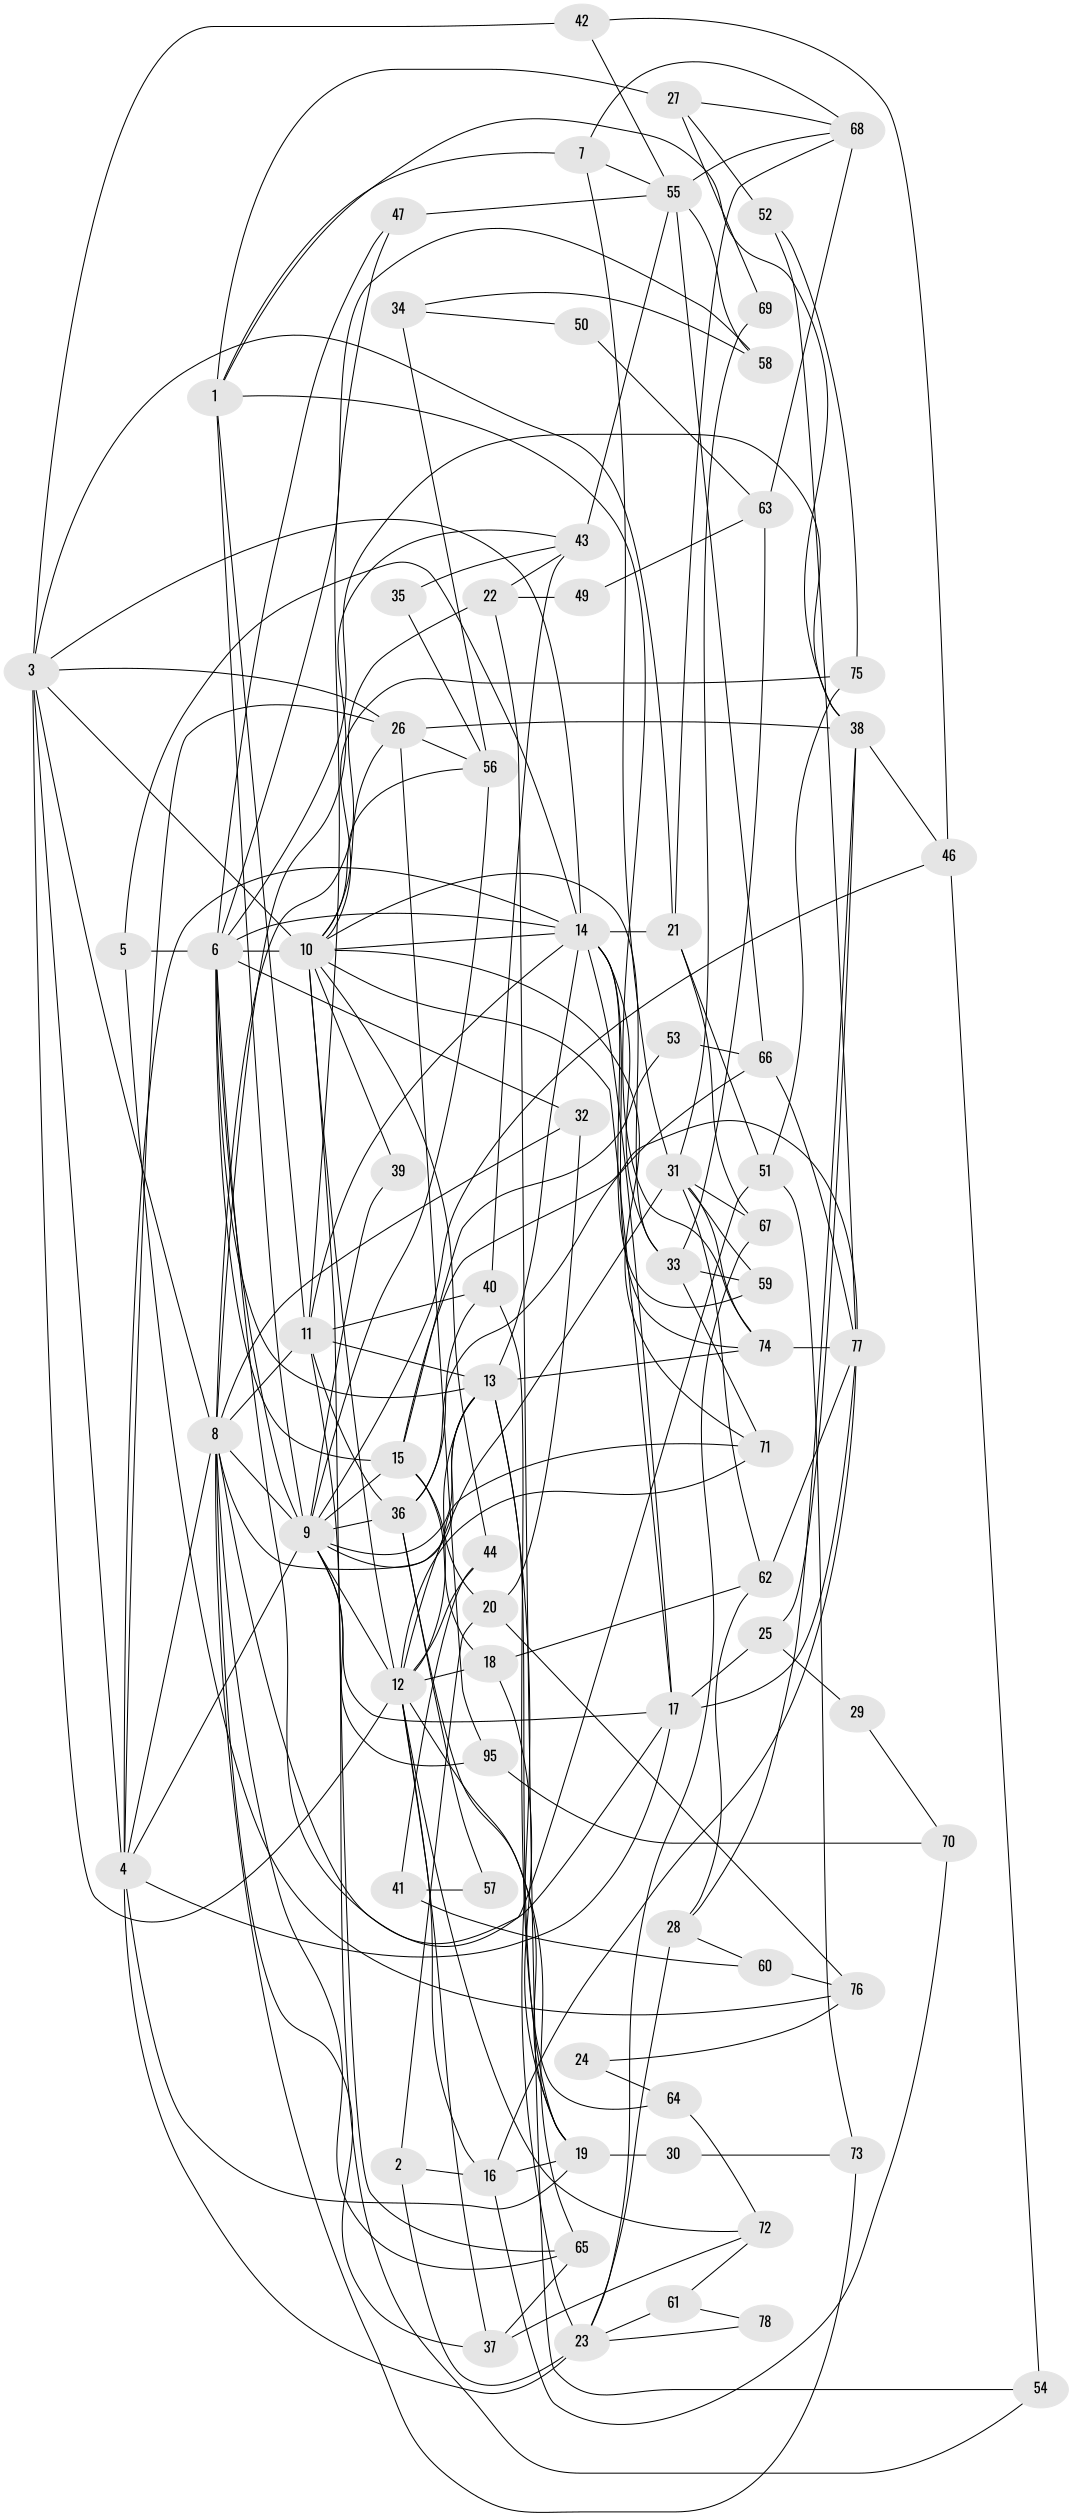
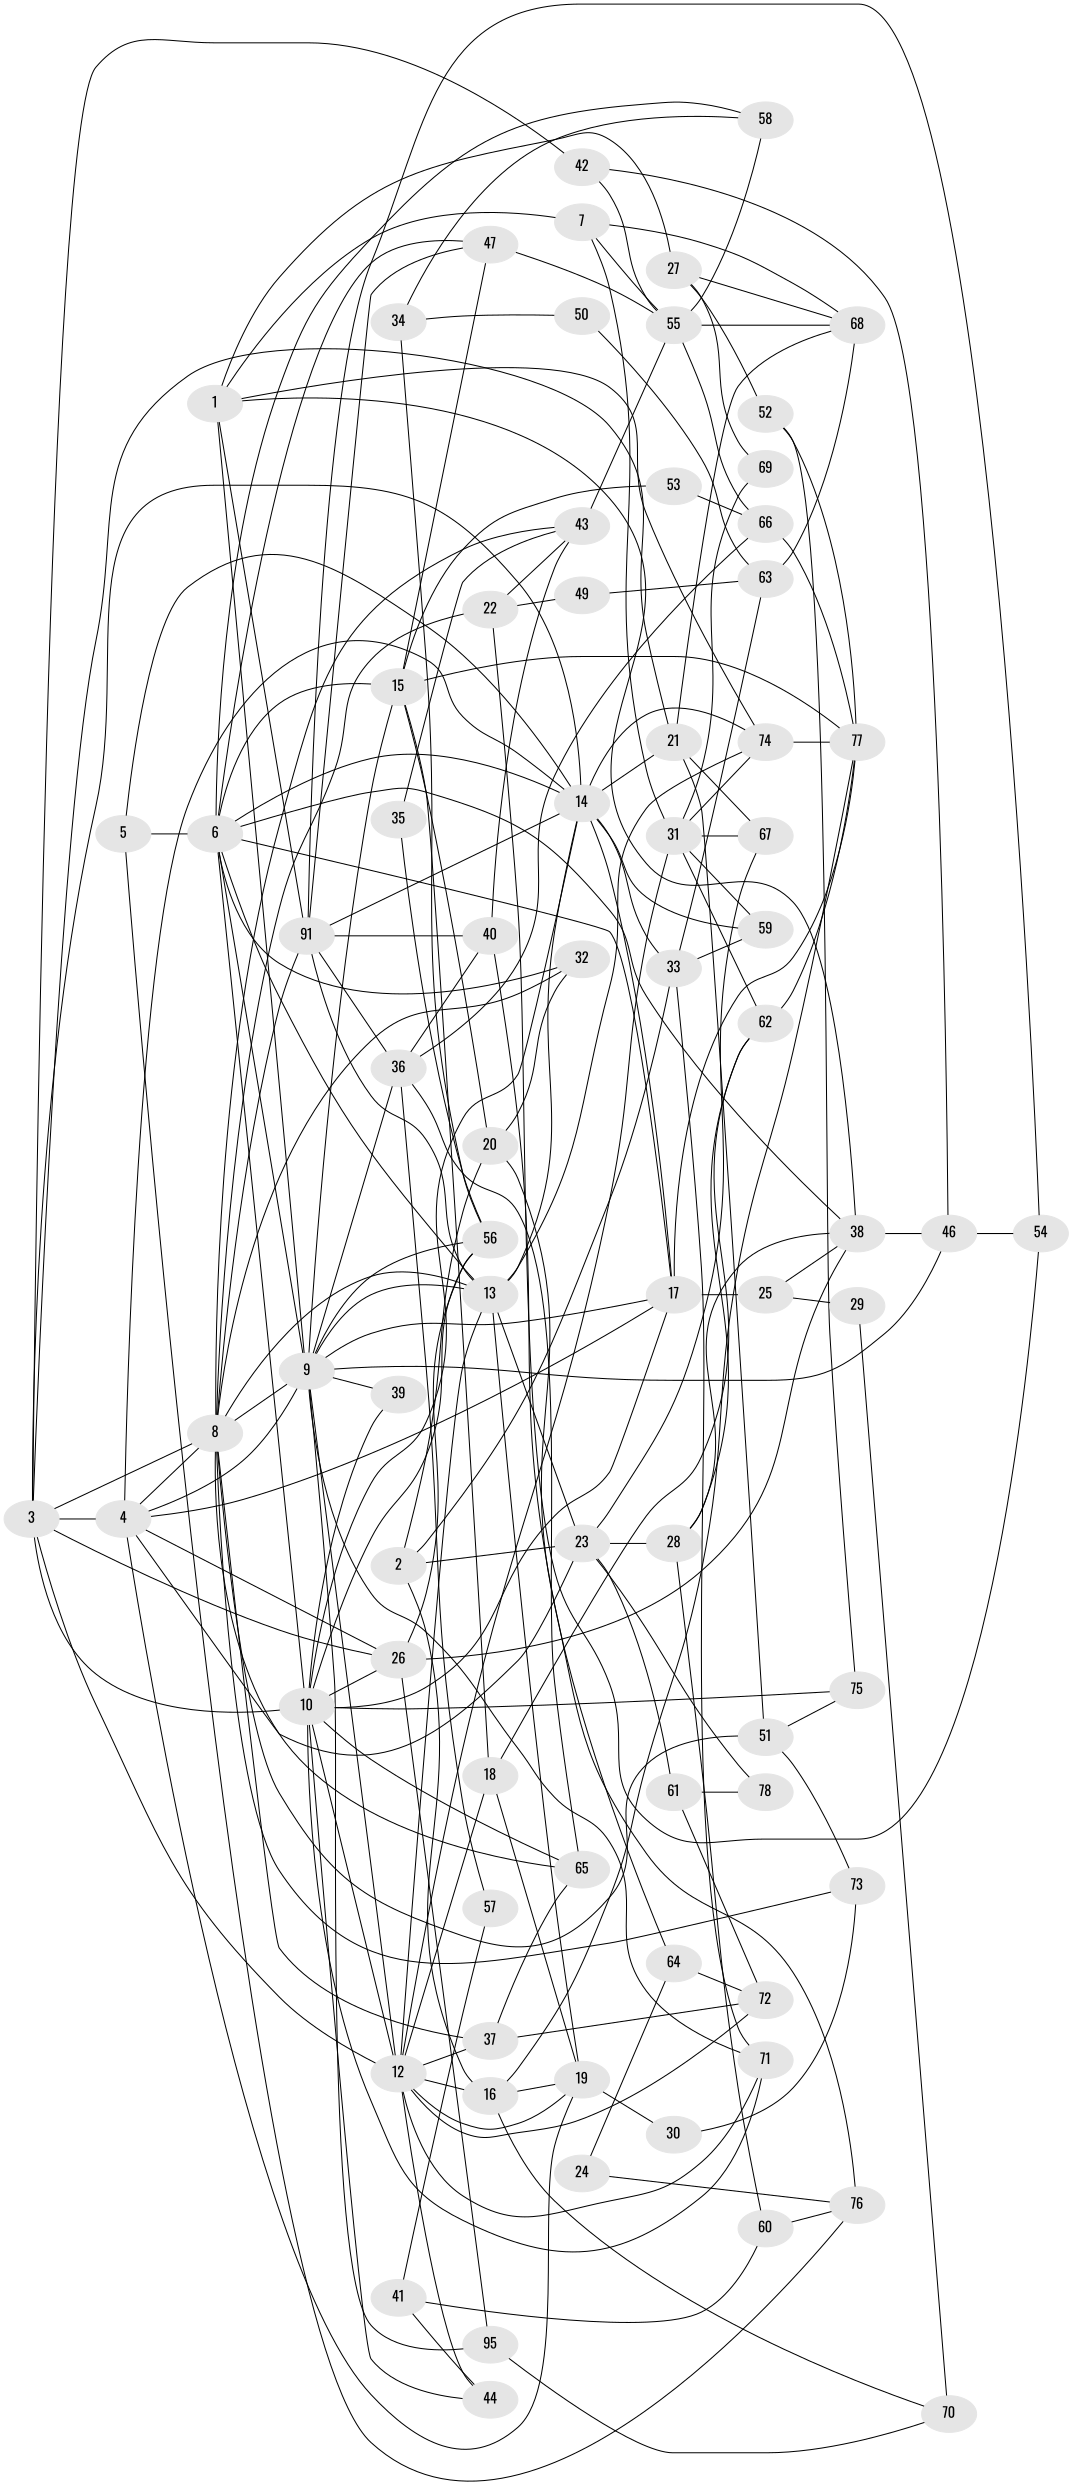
edge "47" -- "15": added
edge "10" -- "33": now "2" -- "33"
node "11": label "11" -> "91"
